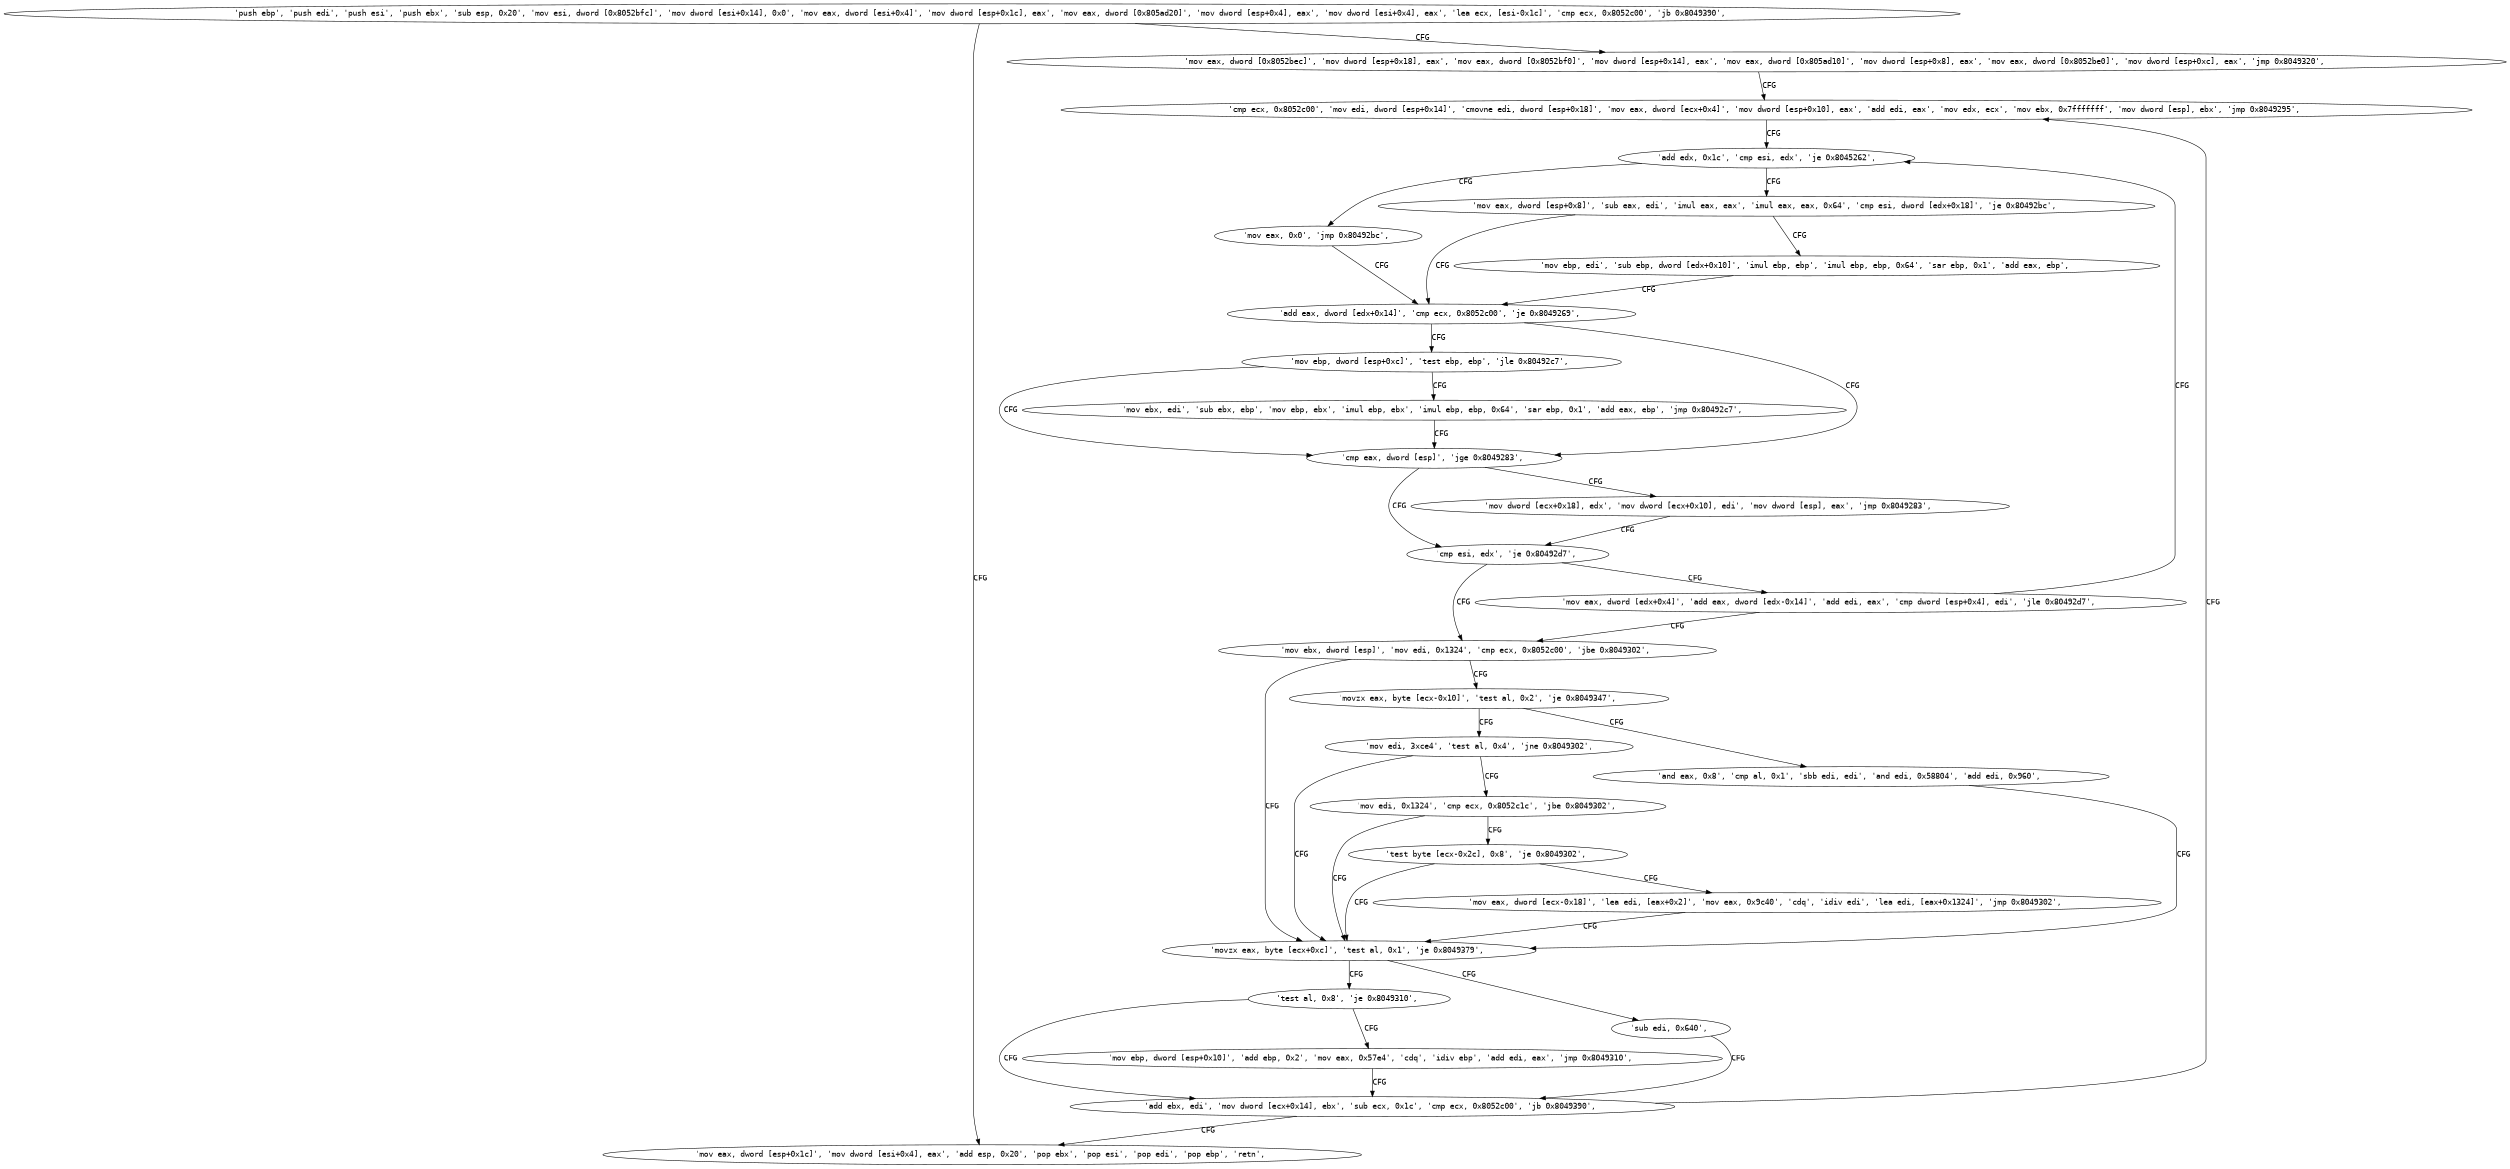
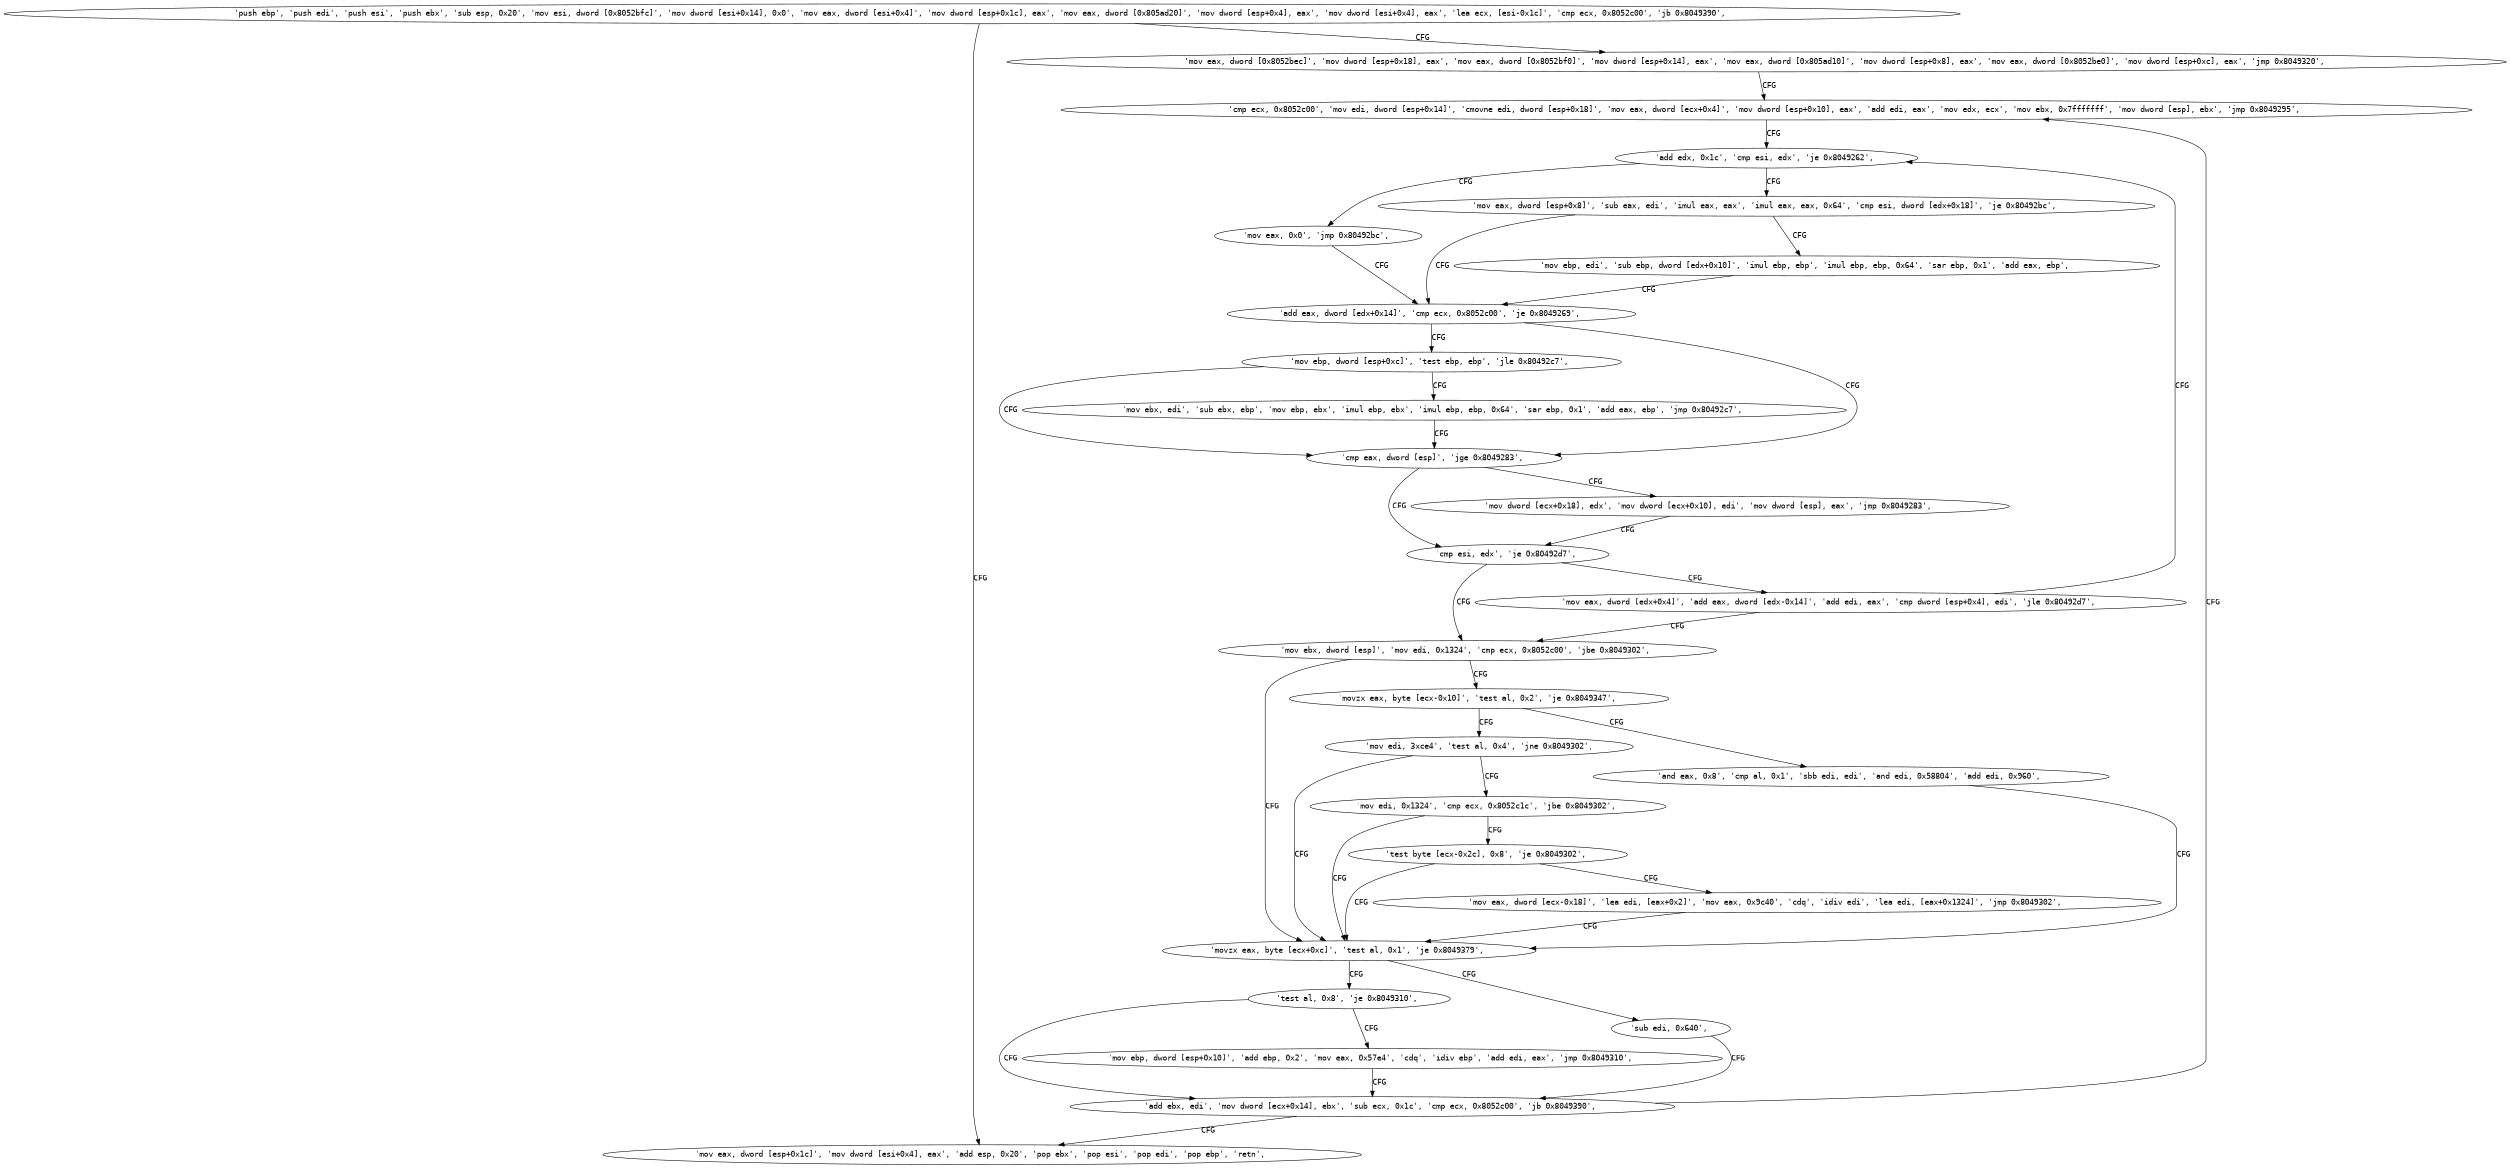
node "'add edx, 0x1c', 'cmp esi, edx', 'je 0x8045262',": label "'add edx, 0x1c', 'cmp esi, edx', 'je 0x8045262'," -> "'add edx, 0x1c', 'cmp esi, edx', 'je 0x8049262',"
